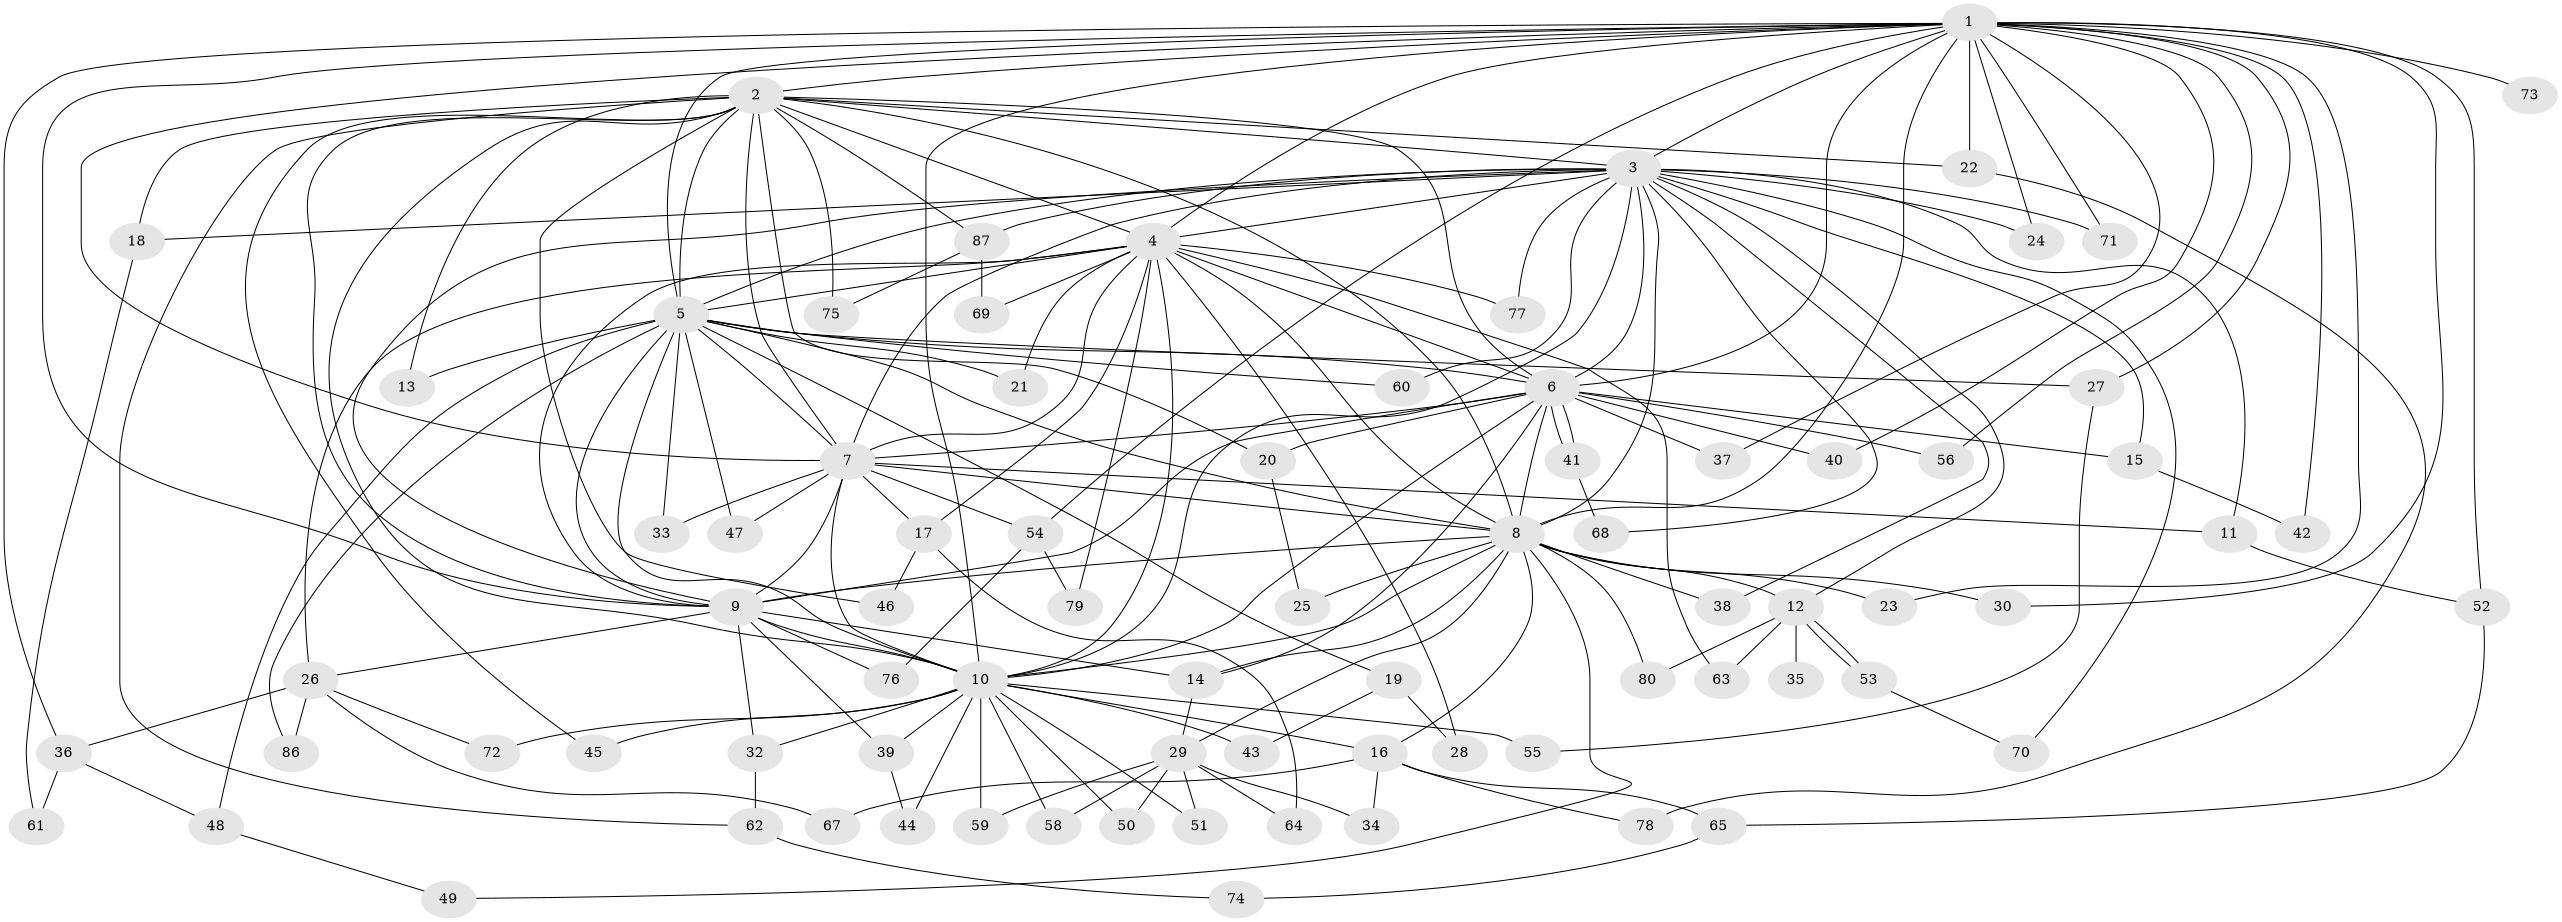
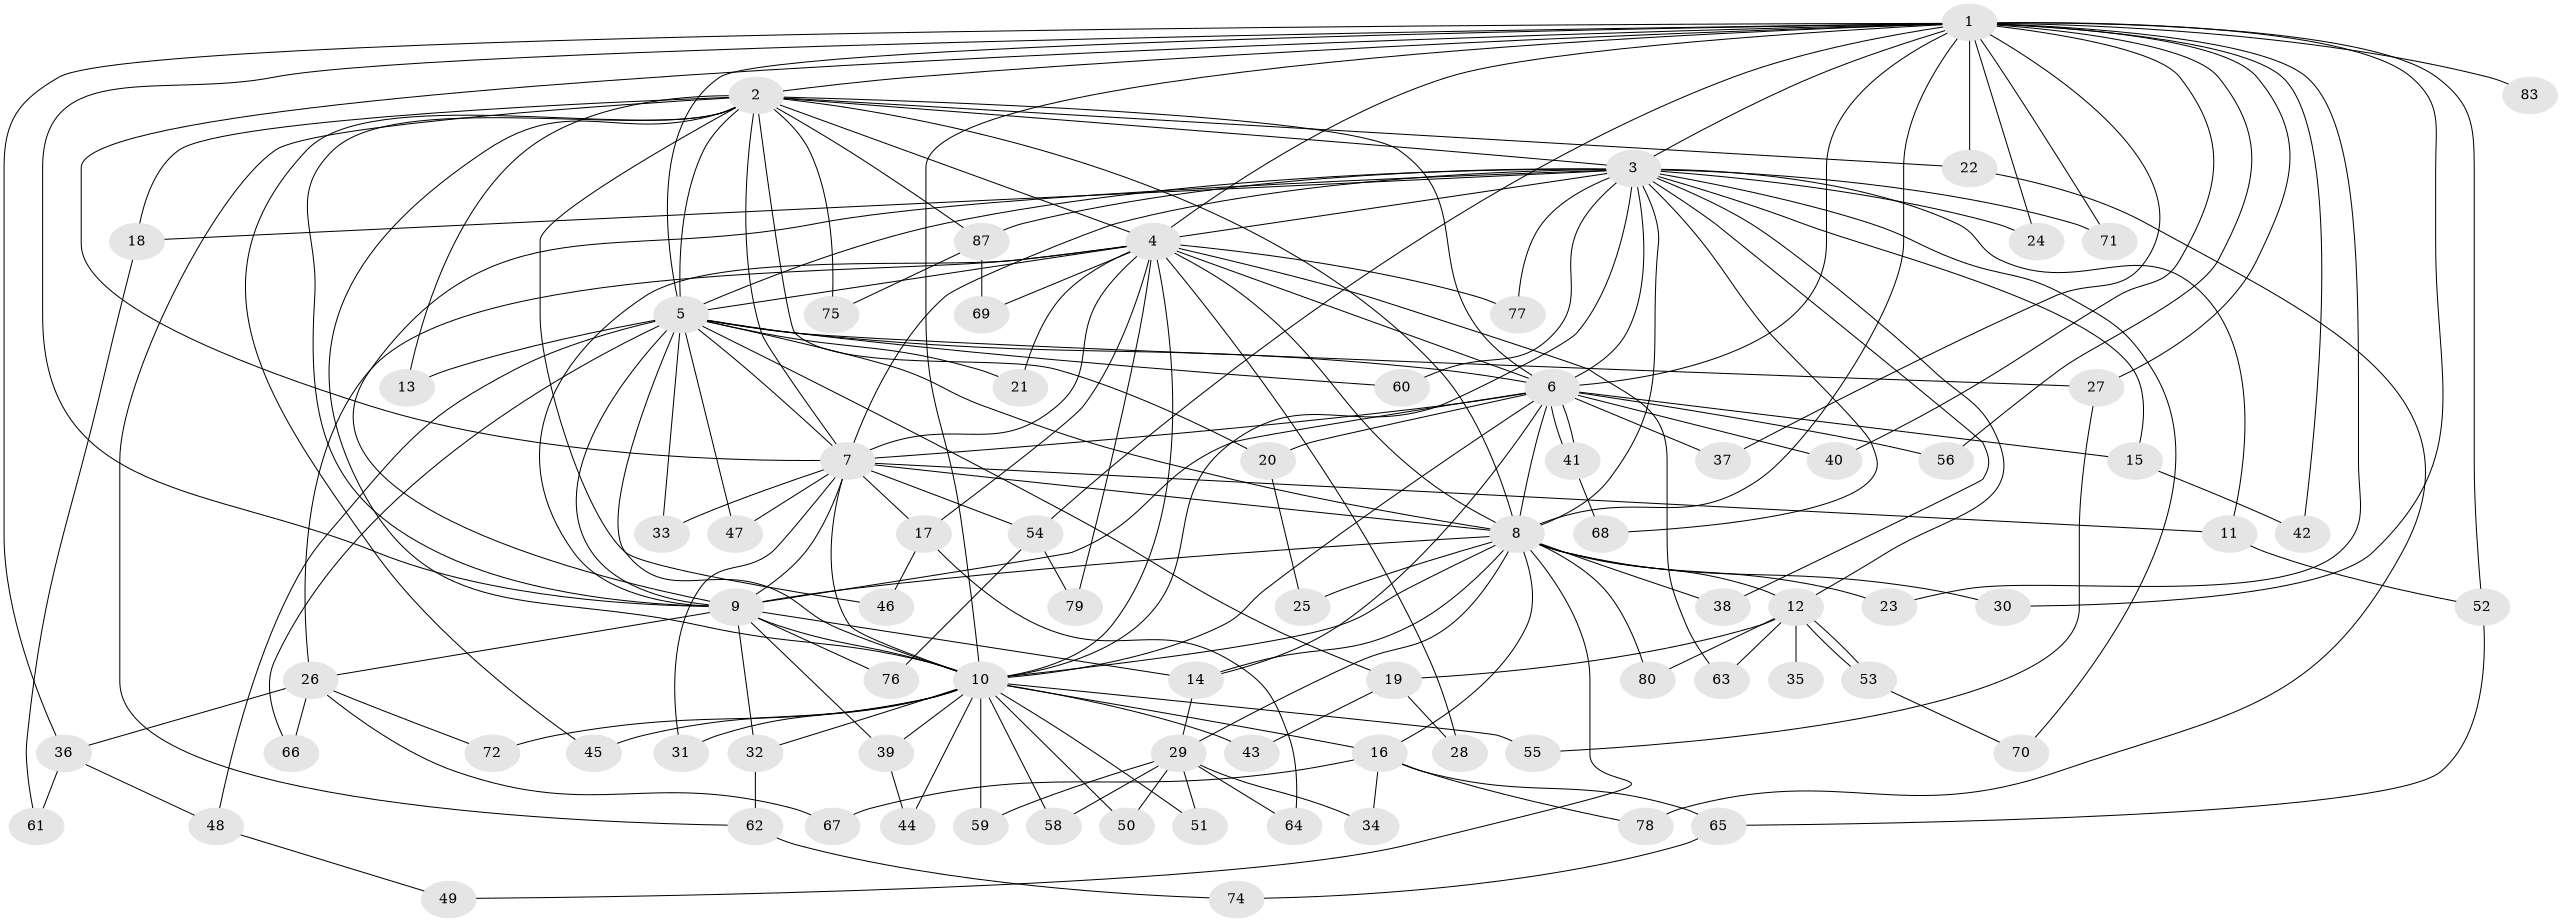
node "73": label "73" -> "83"
edge "12" -- "19": added
node "86": label "86" -> "66"
node "31": added
